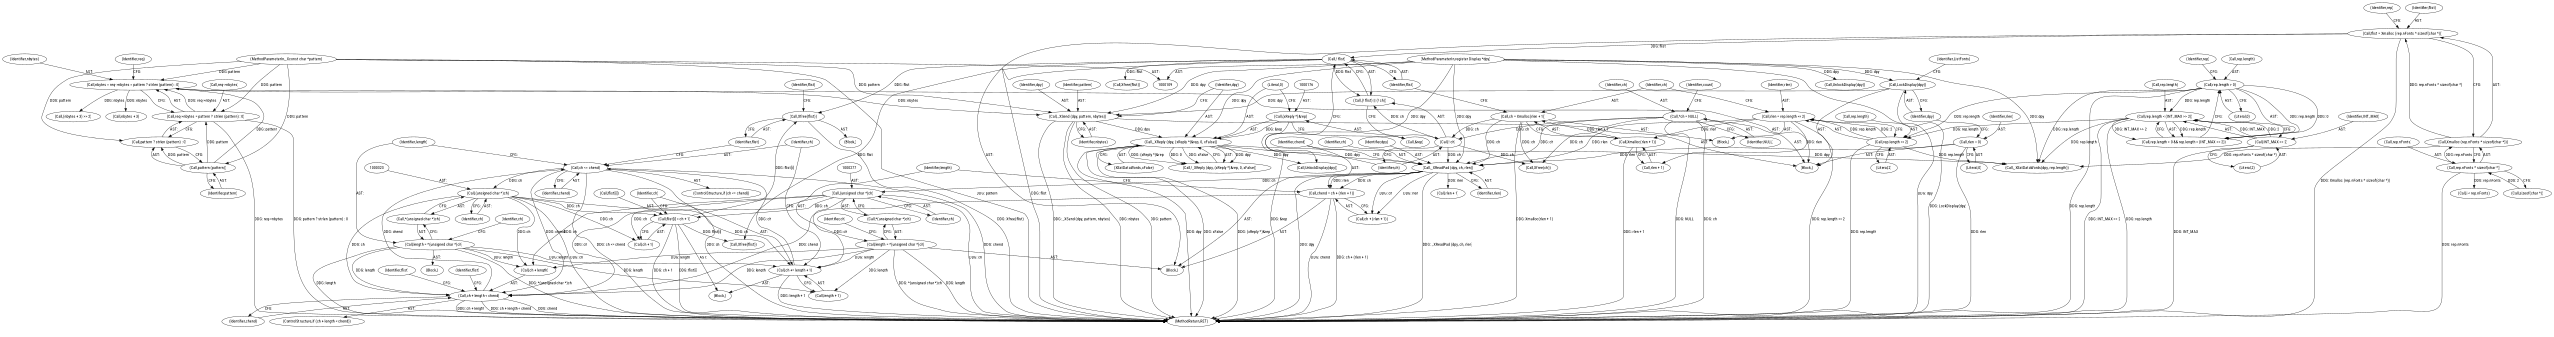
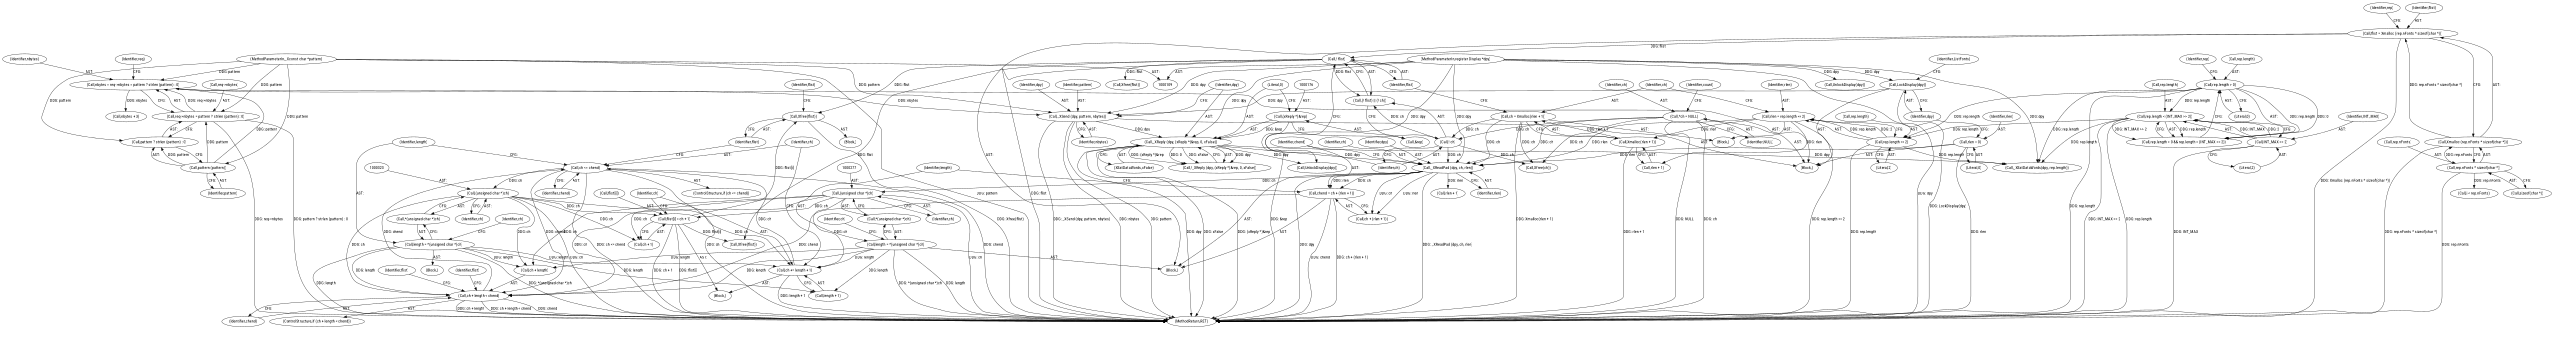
node "(Call,(nbytes + 3) >> 2)": removed
edge "(Call,Xmalloc (rep.nFonts * sizeof(char *)))" -> "(Call,_XEatDataWords(dpy, rep.length))": now "(Call,Xmalloc (rep.nFonts * sizeof(char *)))" -> "(MethodReturn,RET)"
edge "(Call,sizeof(char *))" -> "(Call,rep.nFonts * sizeof(char *))": label "DDG: 2" -> "AST: "
